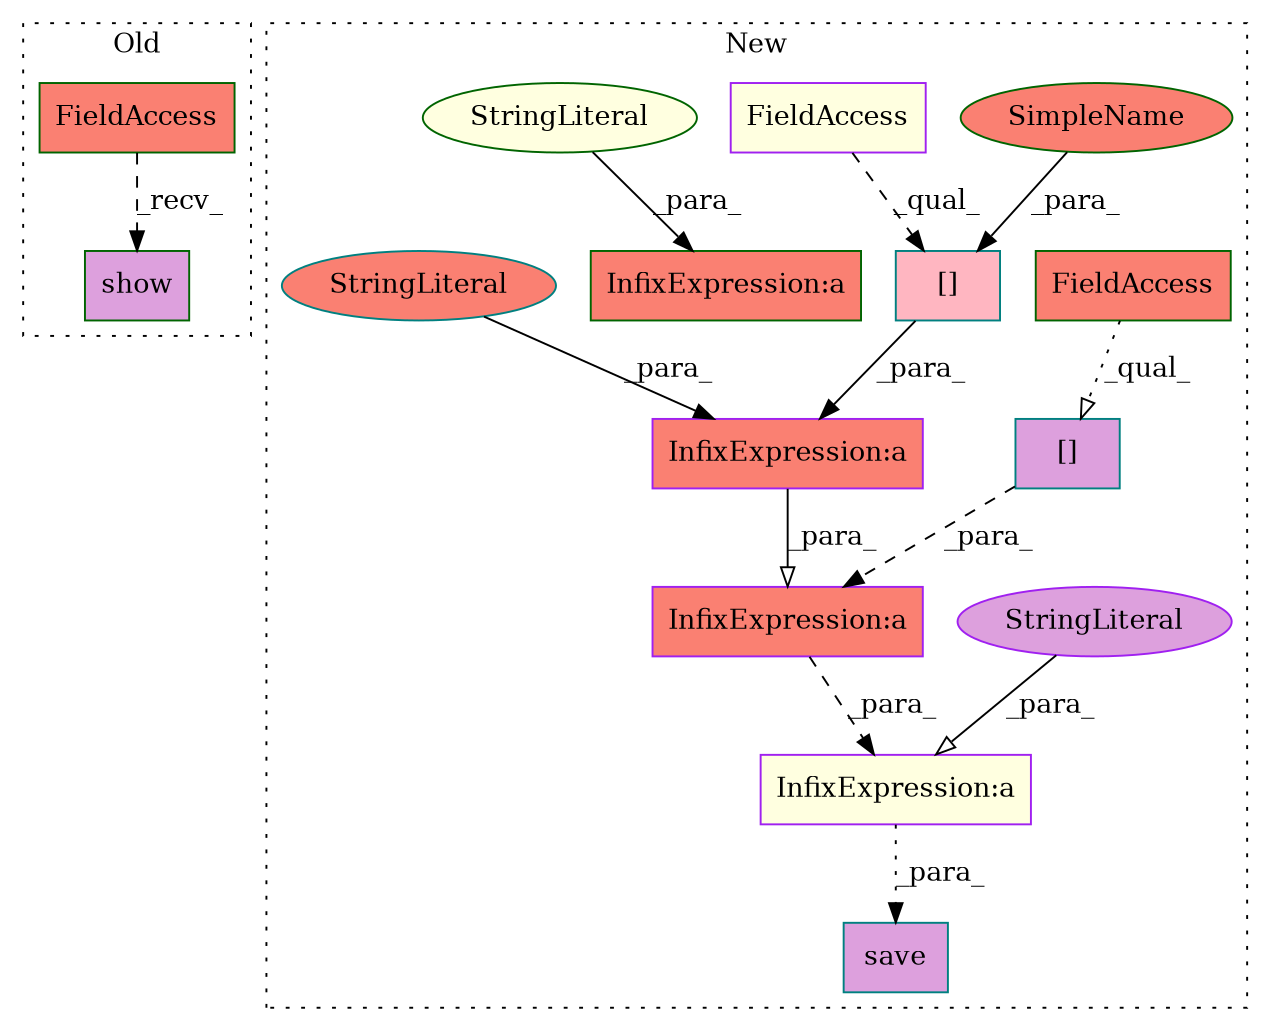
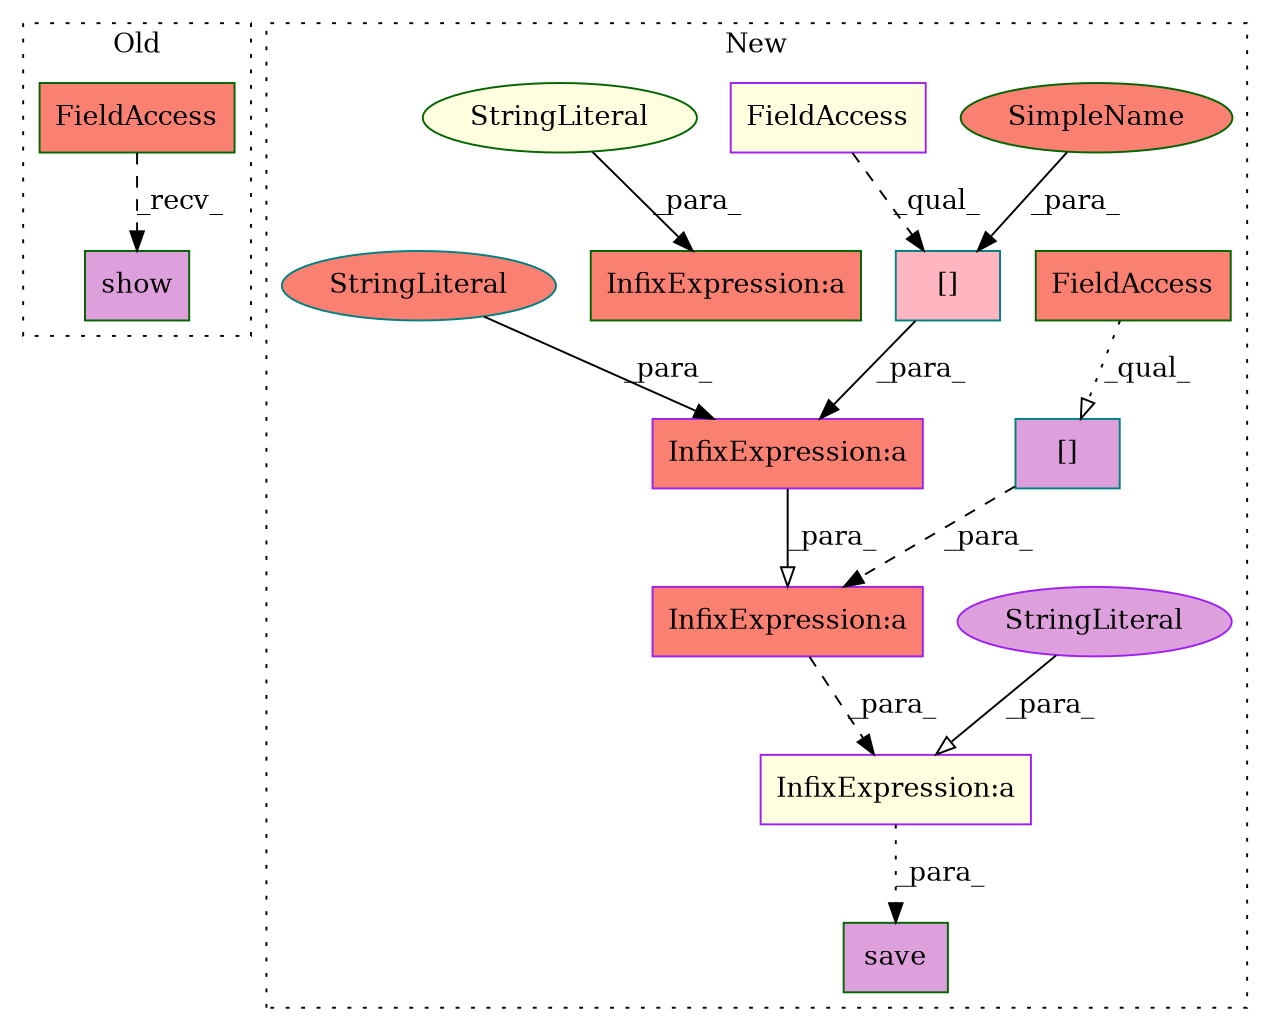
node "save": color teal -> darkgreen
